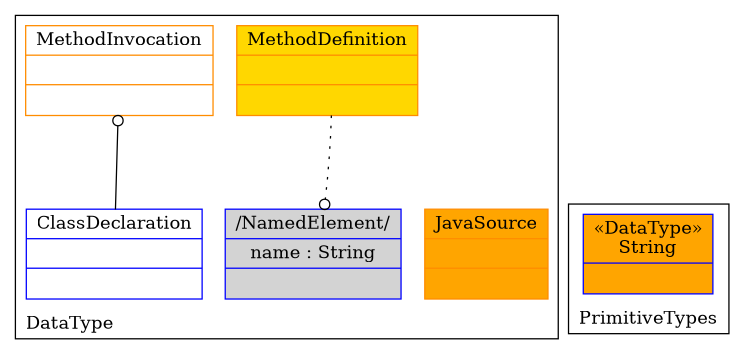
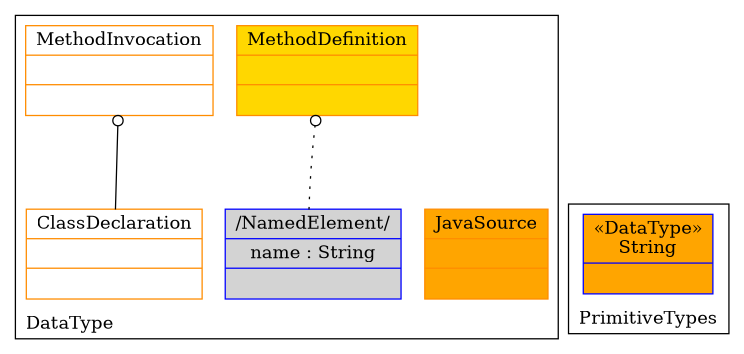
edge "MethodDefinition" -> "/NamedElement/": reversed
node "ClassDeclaration": color blue -> darkorange
